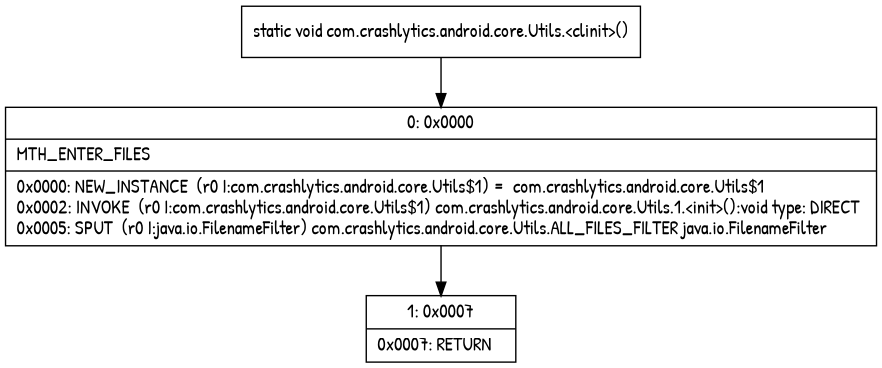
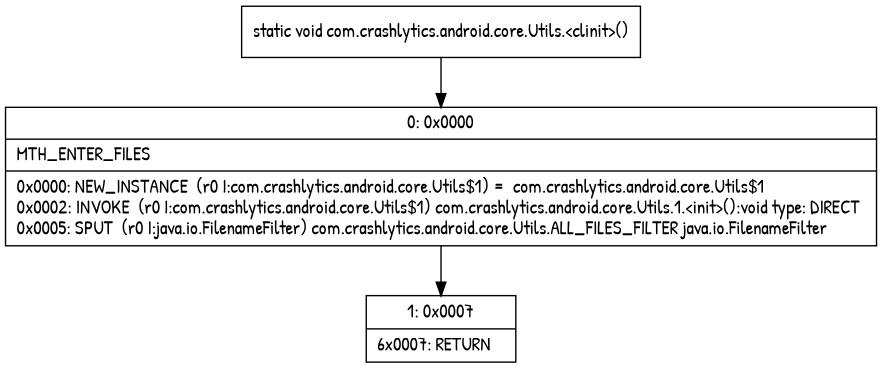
node "1: 0x0007": text "0x0007: RETURN" -> "6x0007: RETURN"
